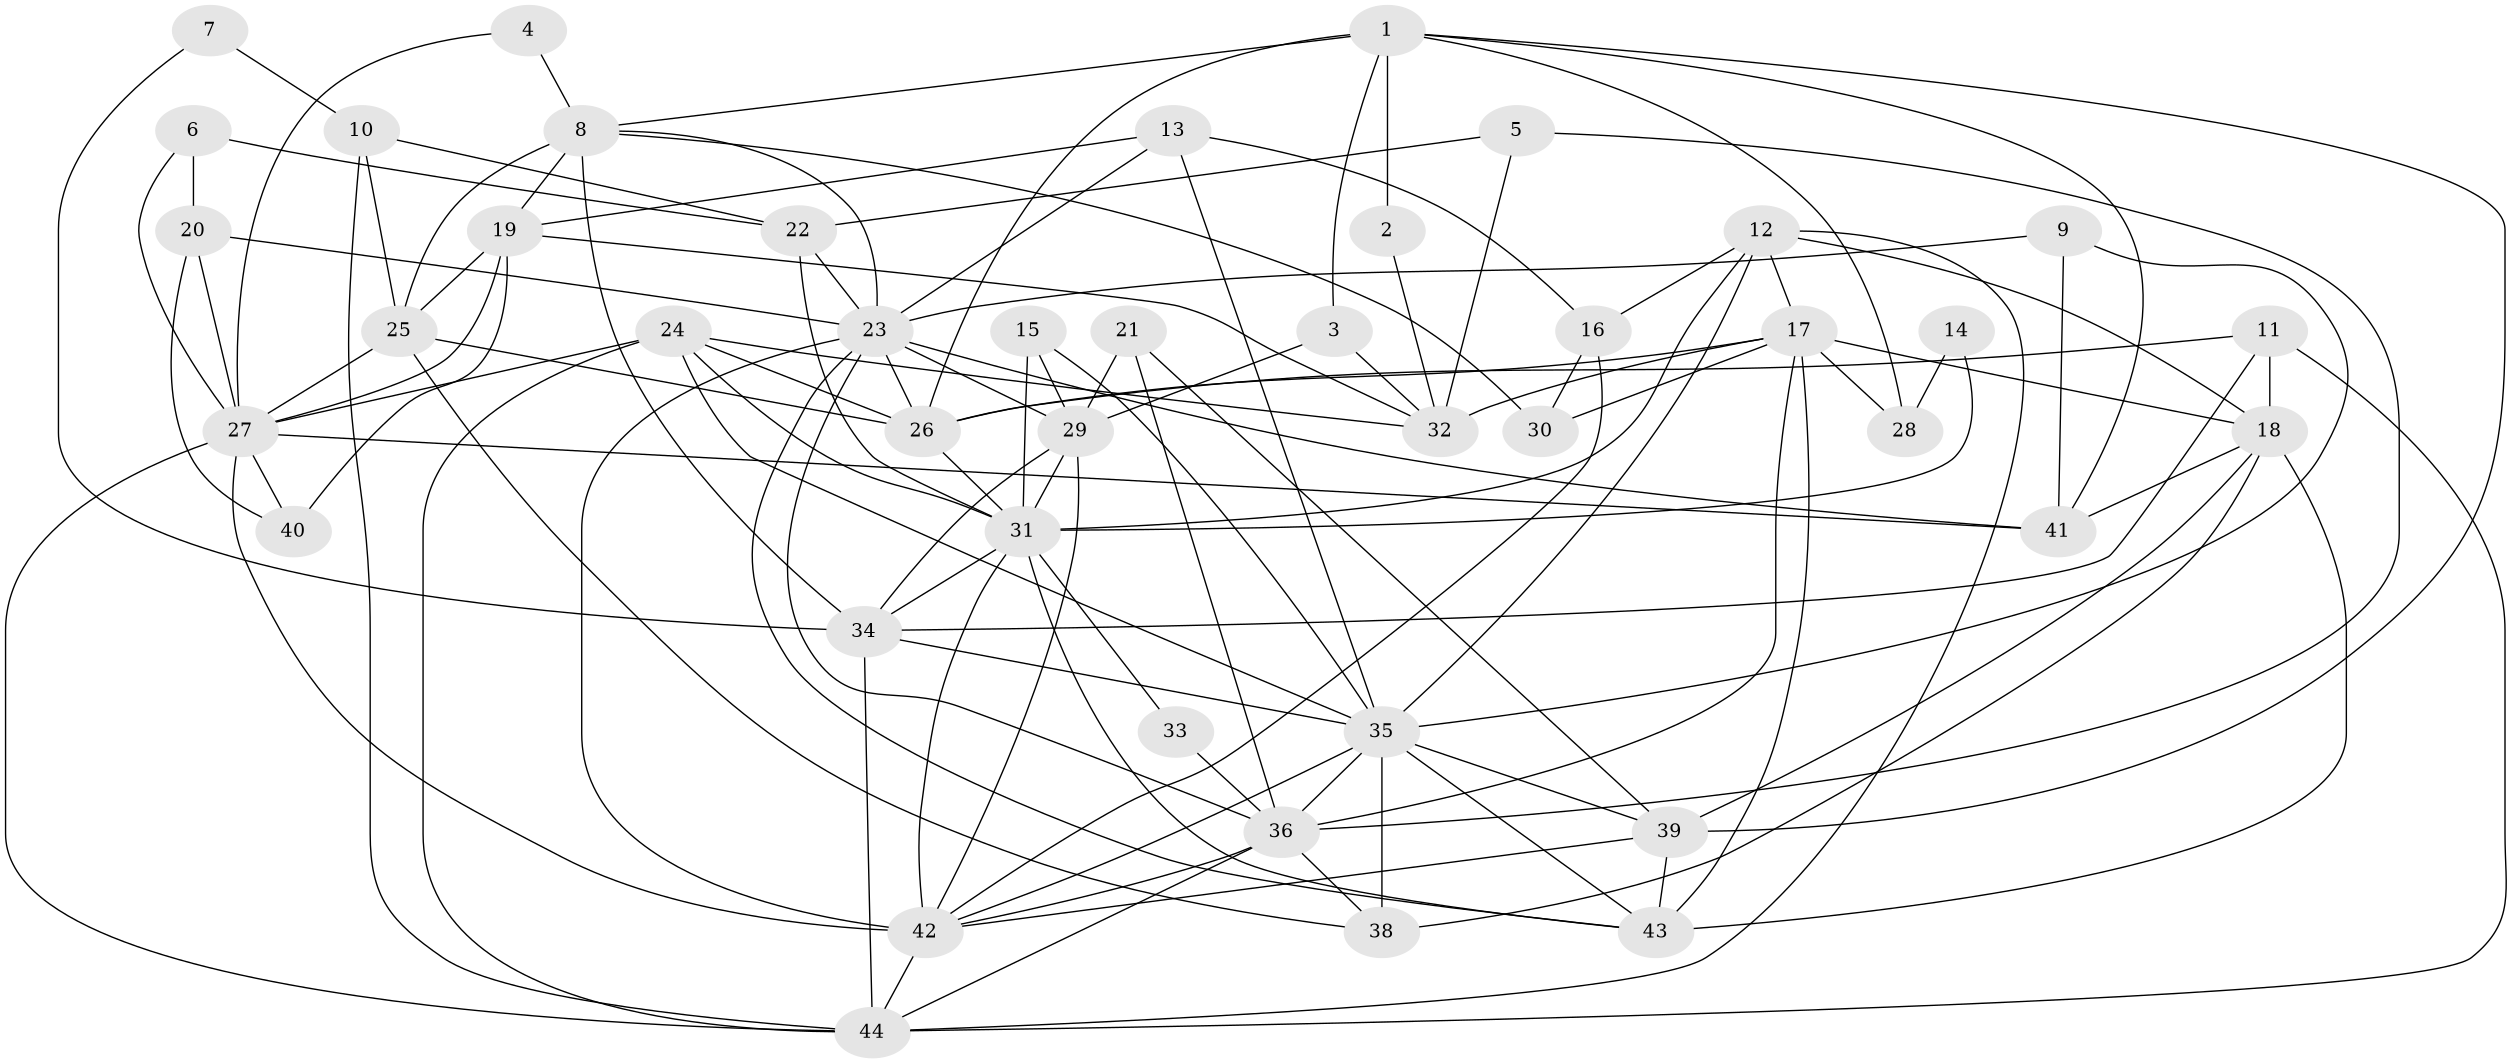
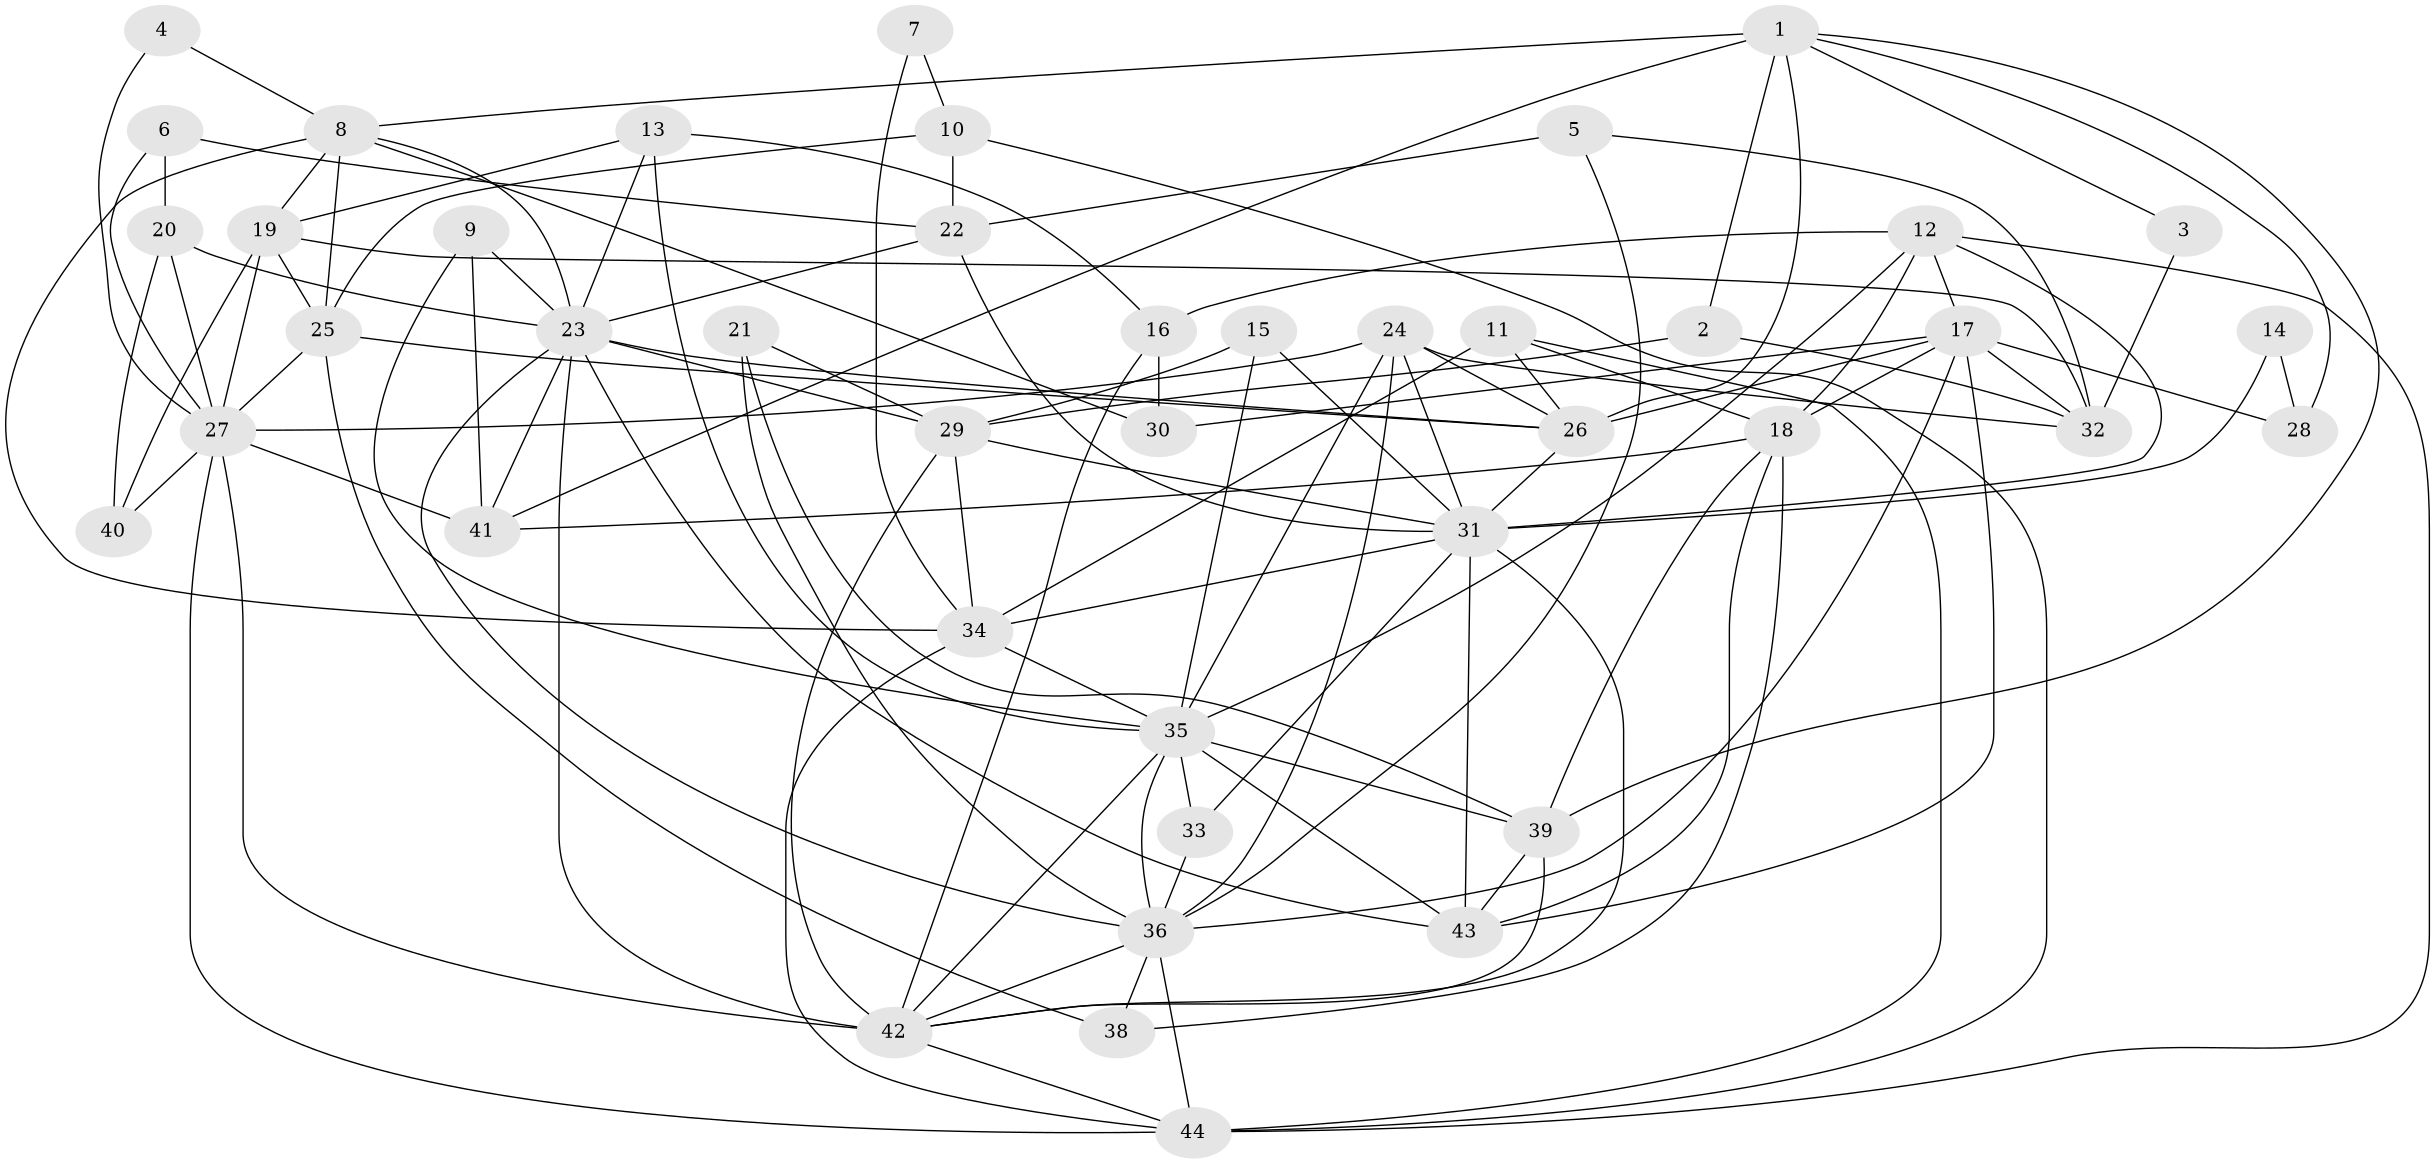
edge "3" -- "29": now "2" -- "29"
edge "24" -- "44": now "24" -- "36"
edge "35" -- "38": now "35" -- "33"
